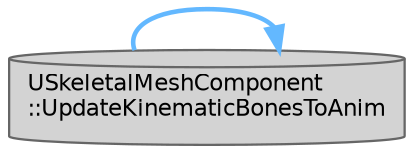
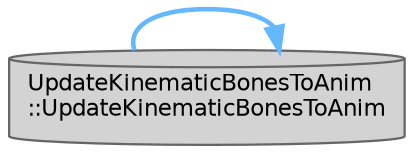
node "USkeletalMeshComponent ::UpdateKinematicBonesToAnim": label "USkeletalMeshComponent ::UpdateKinematicBonesToAnim" -> "UpdateKinematicBonesToAnim ::UpdateKinematicBonesToAnim"
